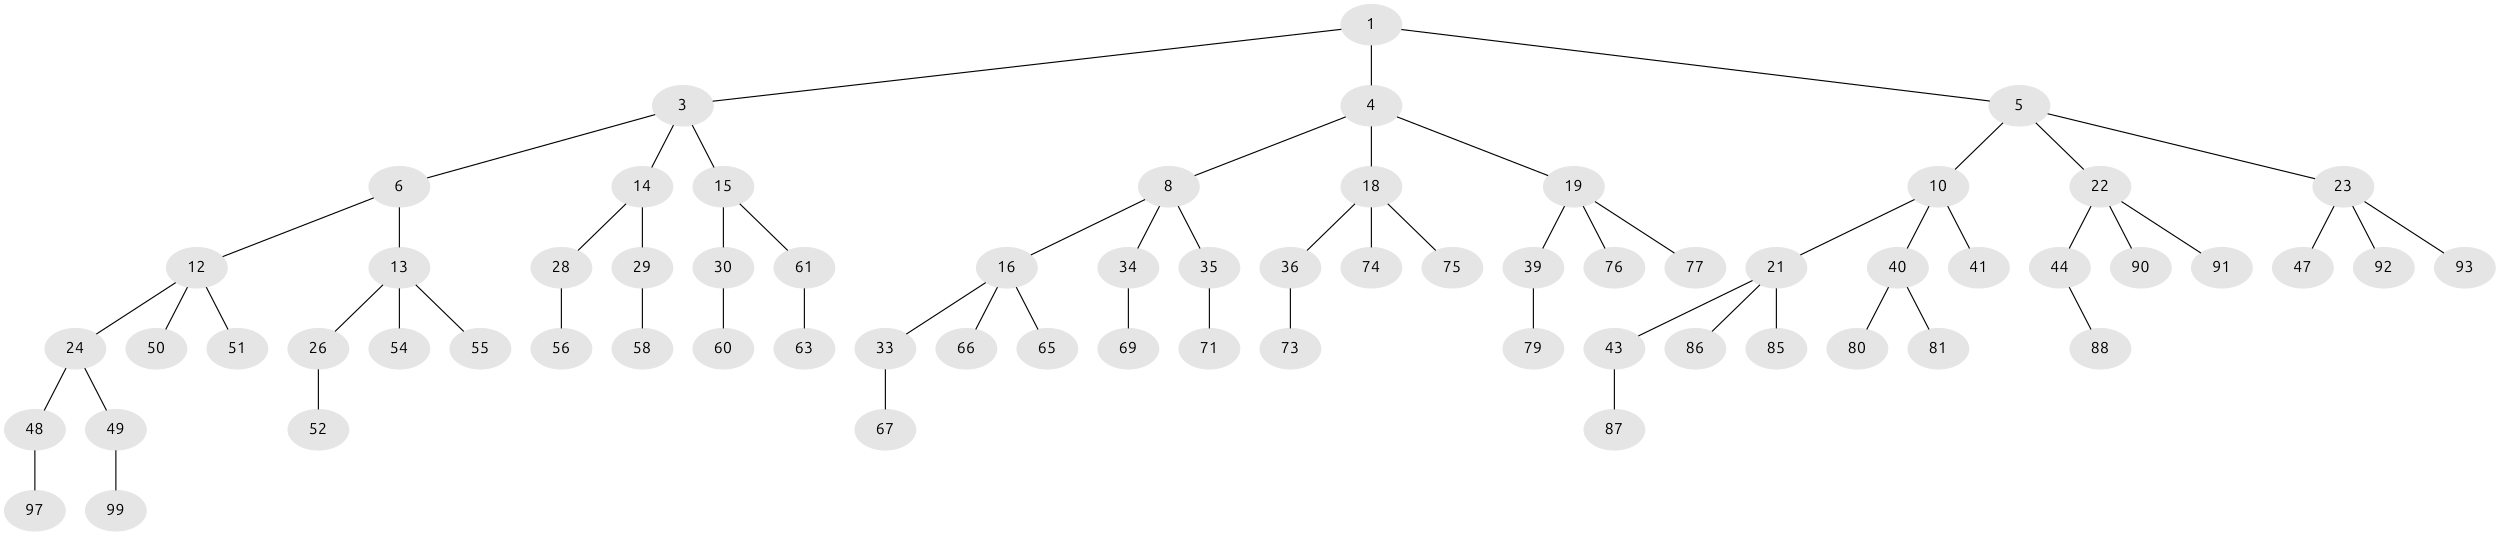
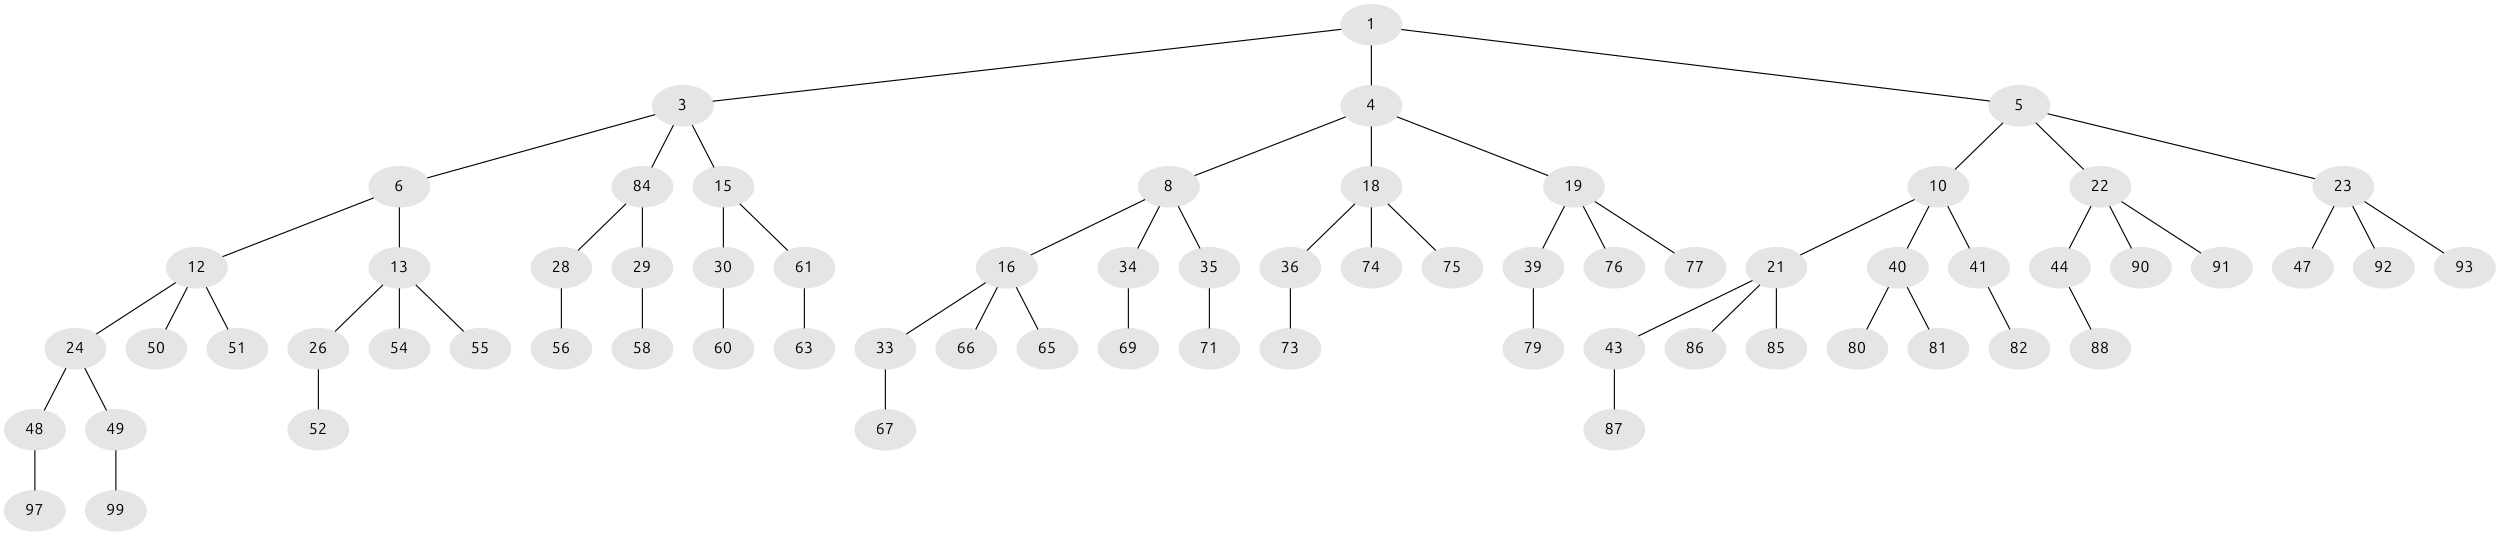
node "14": label "14" -> "84"
node "82": added
